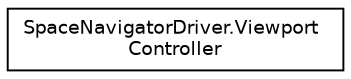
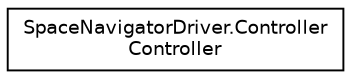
node "SpaceNavigatorDriver.Viewport Controller": label "SpaceNavigatorDriver.Viewport Controller" -> "SpaceNavigatorDriver.Controller Controller"
